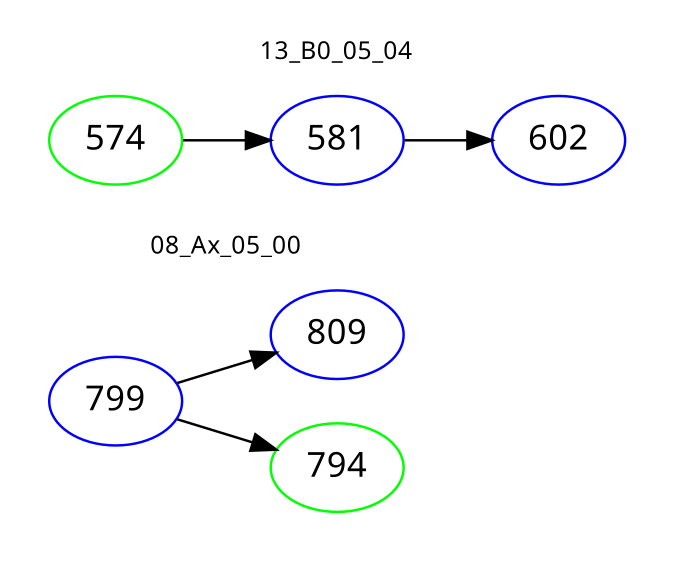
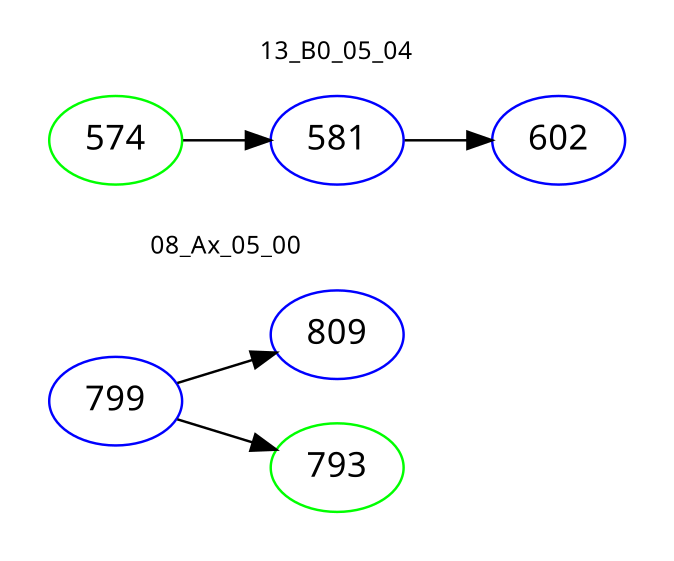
node "794": label "794" -> "793"
